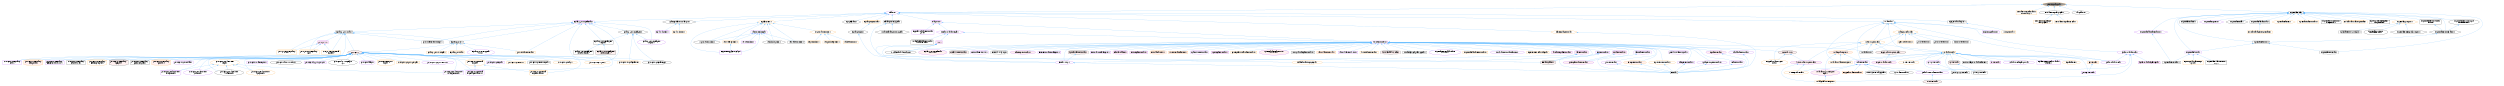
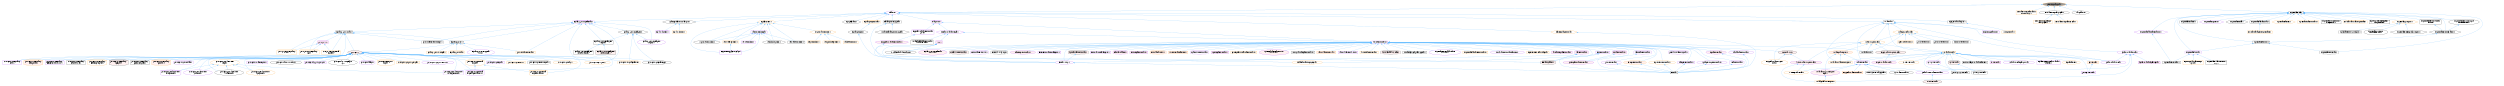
node "CharacterMovementComponent.h": added
